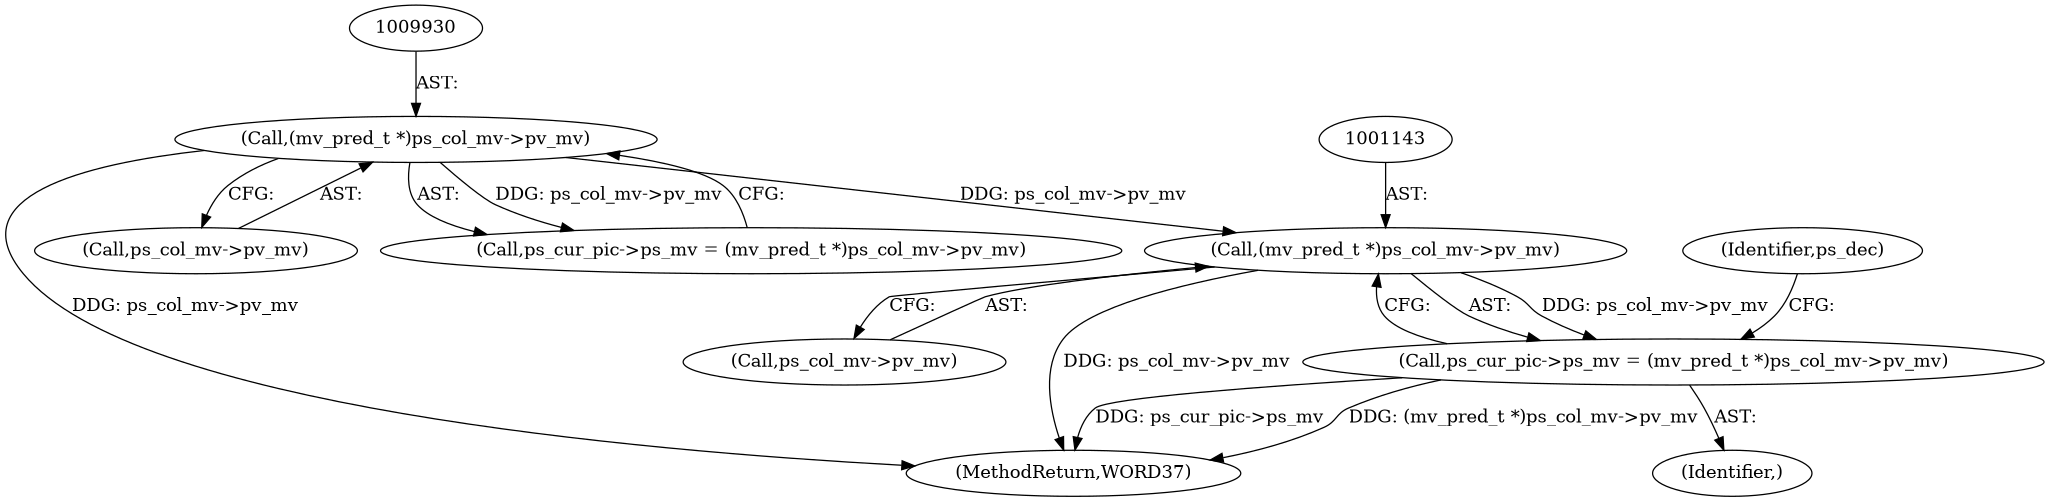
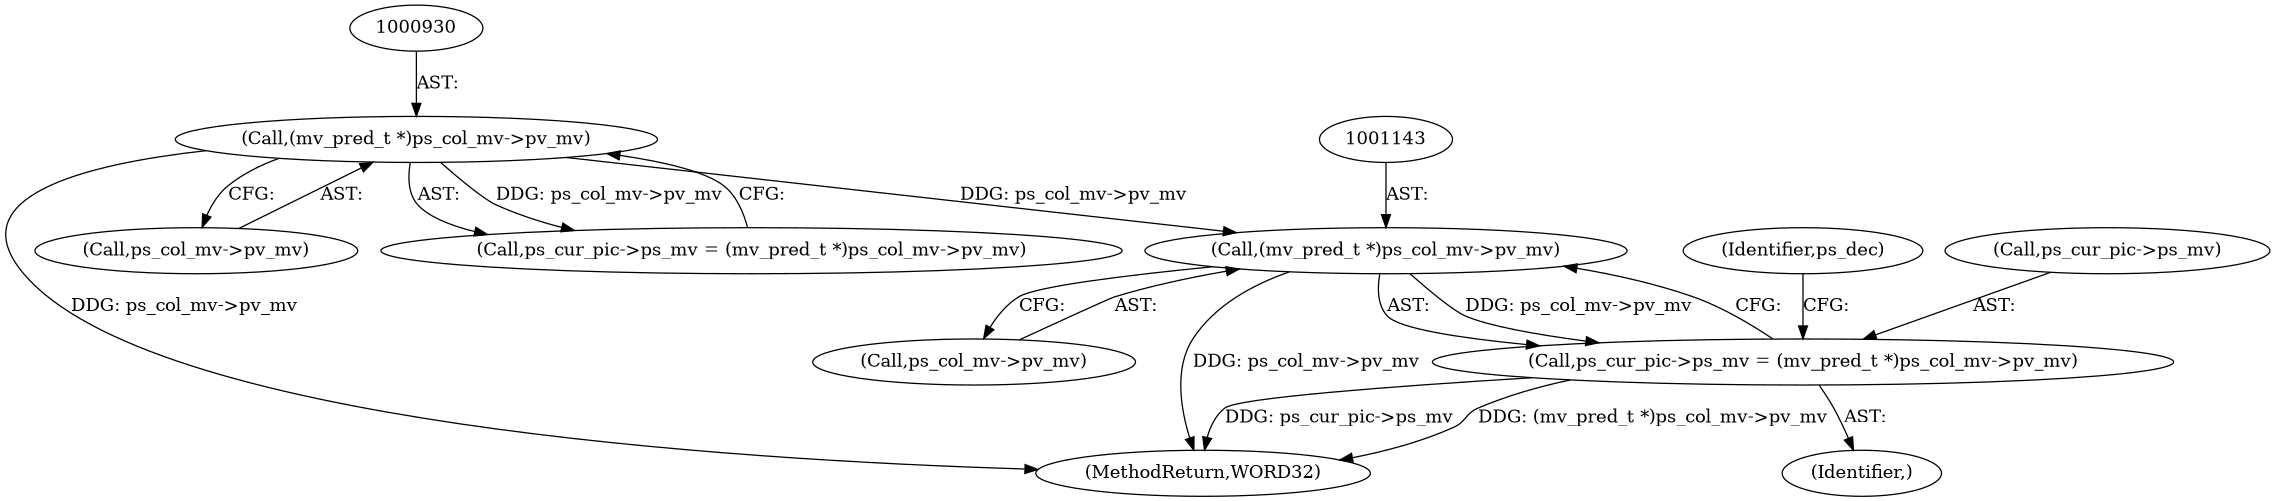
node "1009930": label "1009930" -> "1000930"
node "(Call,ps_cur_pic->ps_mv)": added
node "(MethodReturn,WORD37)": label "(MethodReturn,WORD37)" -> "(MethodReturn,WORD32)"
